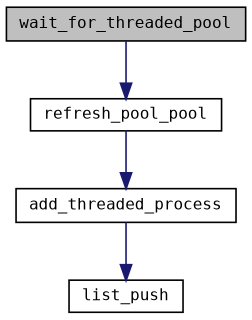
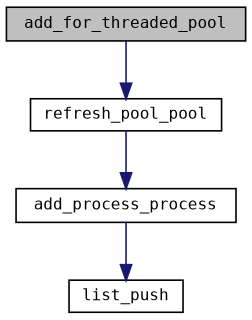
node "wait_for_threaded_pool": label "wait_for_threaded_pool" -> "add_for_threaded_pool"
node "add_threaded_process": label "add_threaded_process" -> "add_process_process"
